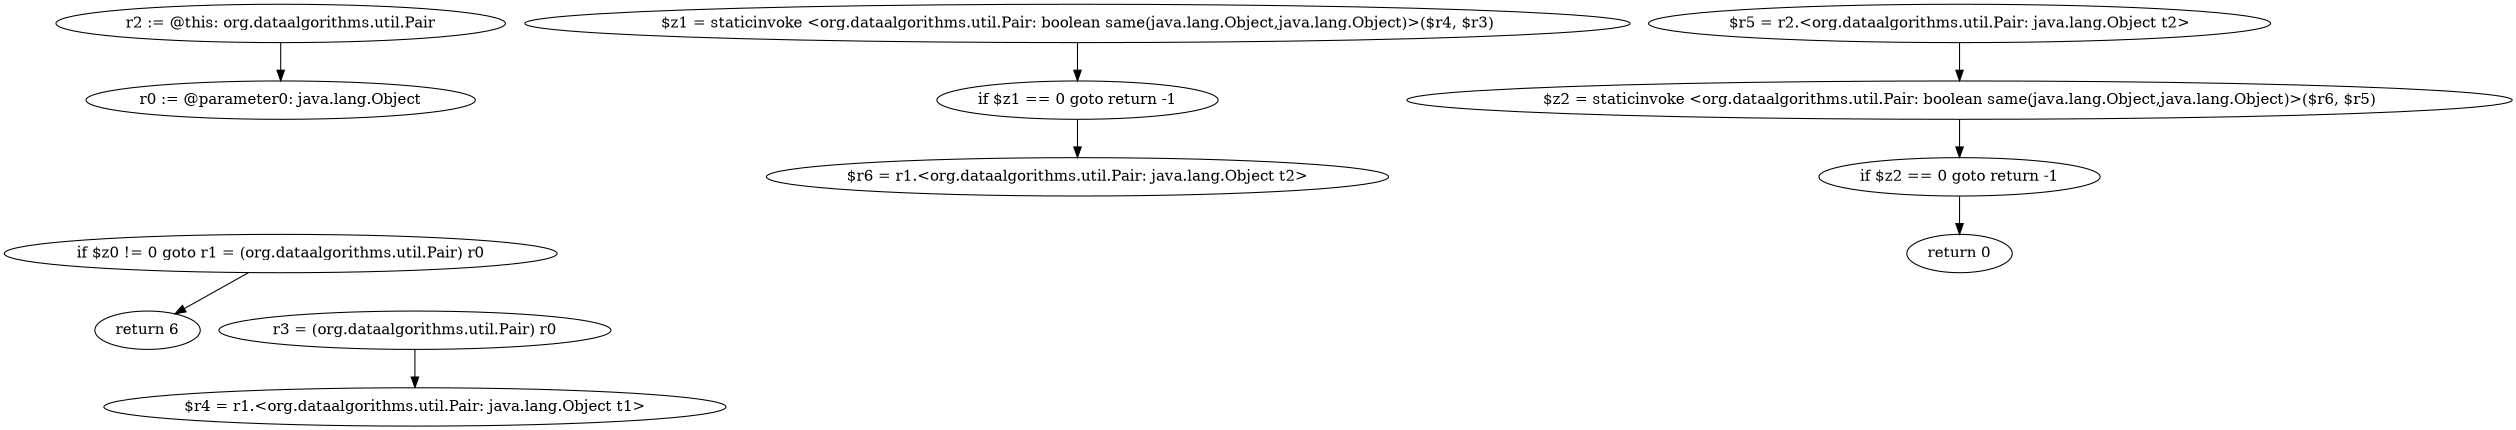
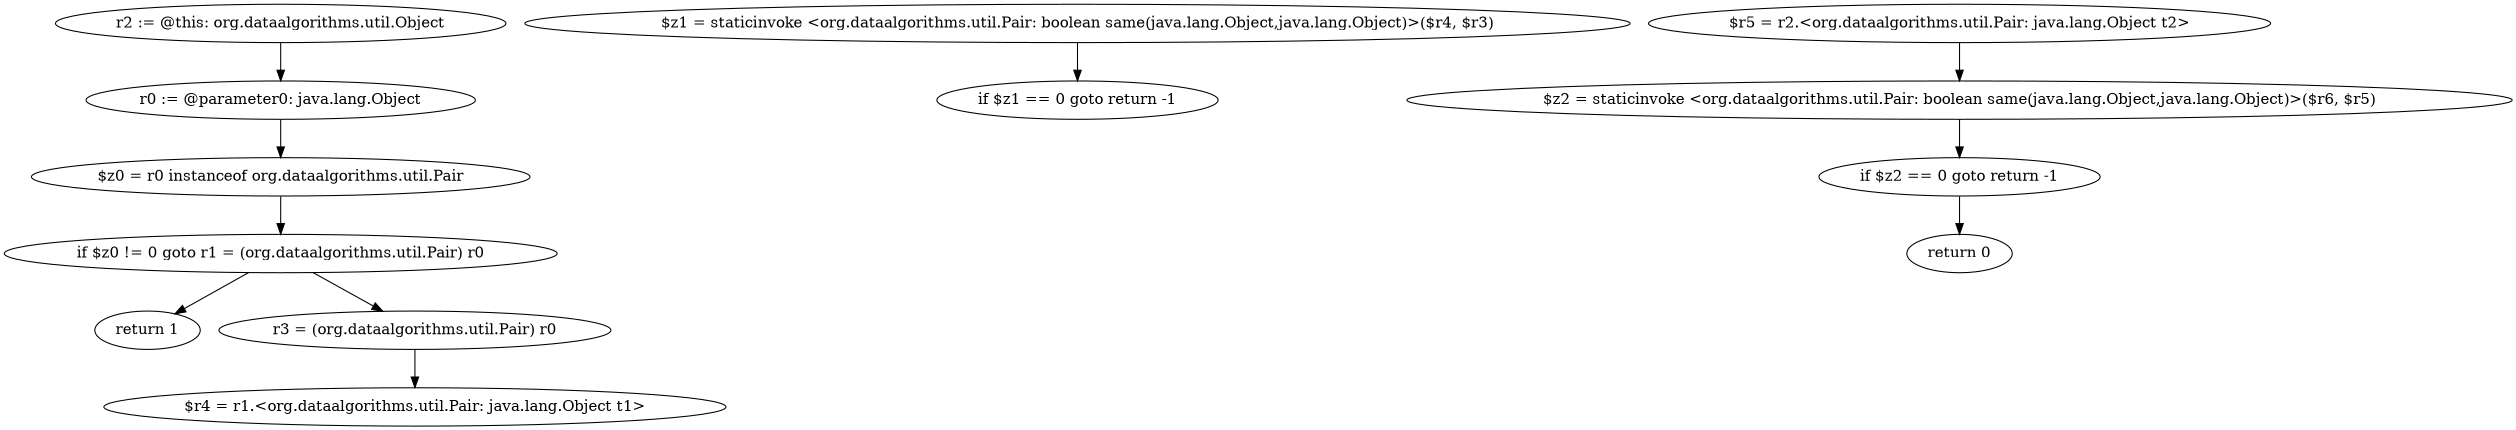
node "r2 := @this: org.dataalgorithms.util.Pair": label "r2 := @this: org.dataalgorithms.util.Pair" -> "r2 := @this: org.dataalgorithms.util.Object"
node "$z0 = r0 instanceof org.dataalgorithms.util.Pair": added
node "$r6 = r1.<org.dataalgorithms.util.Pair: java.lang.Object t2>": removed
edge "if $z0 != 0 goto r1 = (org.dataalgorithms.util.Pair) r0" -> "r3 = (org.dataalgorithms.util.Pair) r0": added
node "return 6": label "return 6" -> "return 1"
